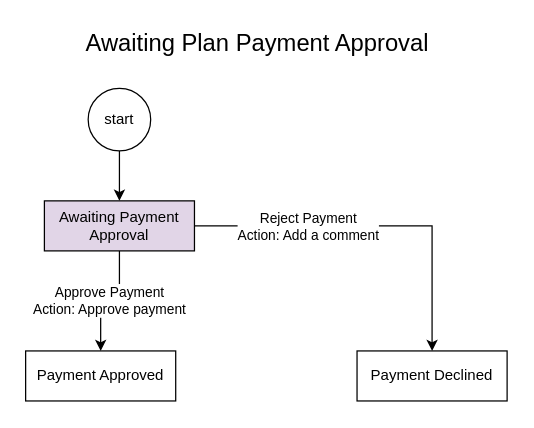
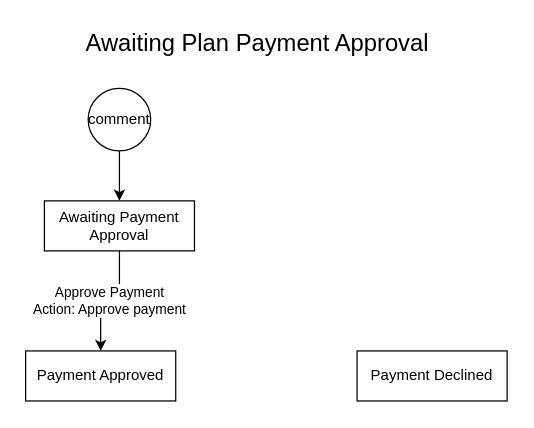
node "start": label "start" -> "comment"
node "Awaiting Payment Approval": fillcolor #e1d5e7 -> #ffffff
edge "Awaiting Payment Approval" -> "Payment Declined": removed, label "Reject Payment Action: Add a comment"
